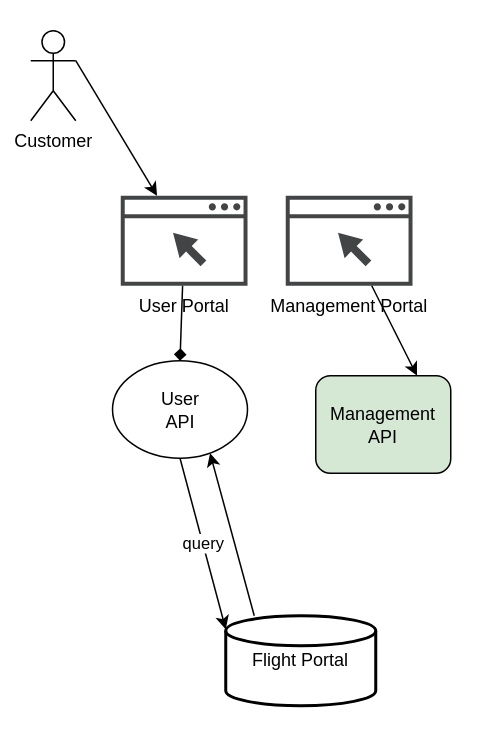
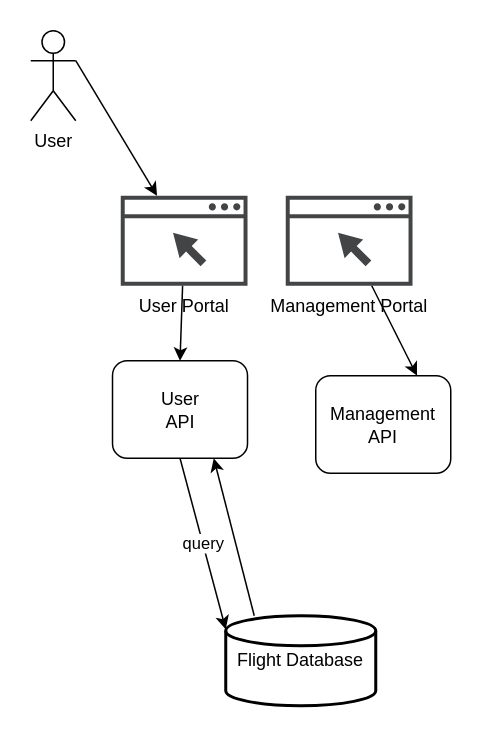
node "Customer": label "Customer" -> "User"
edge "User Portal" -> "User API": arrowhead diamond -> classic
node "User API": shape ellipse -> rounded rectangle
node "Management API": fillcolor #d5e8d4 -> #ffffff
node "Flight Portal": label "Flight Portal" -> "Flight Database"
